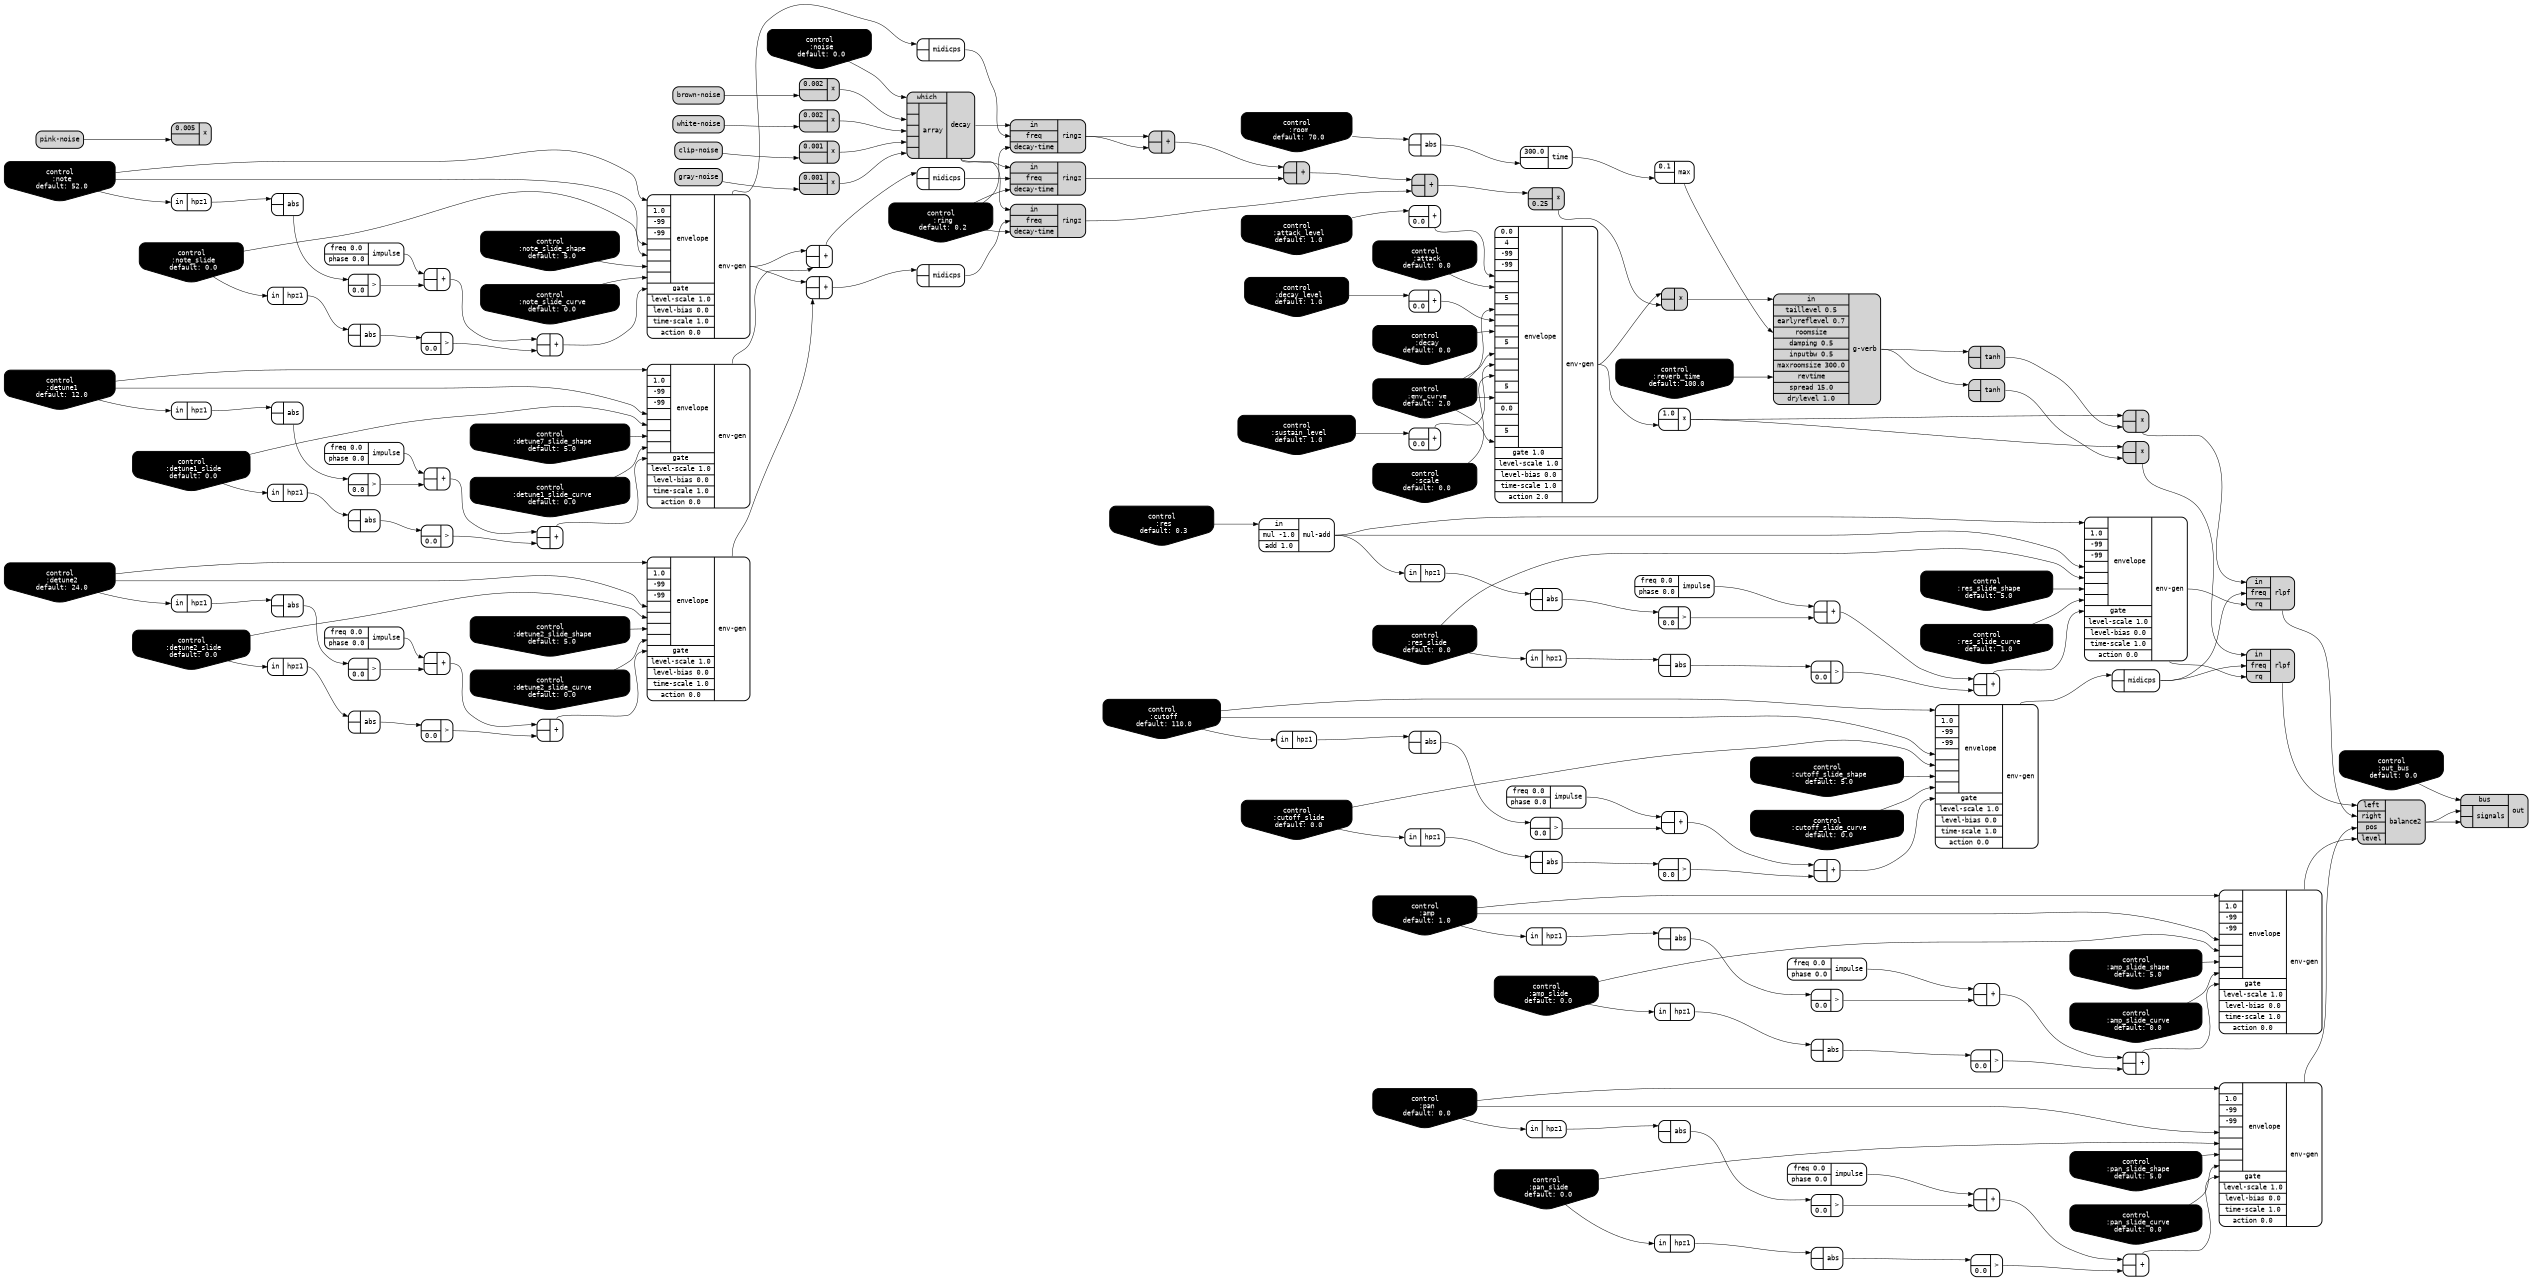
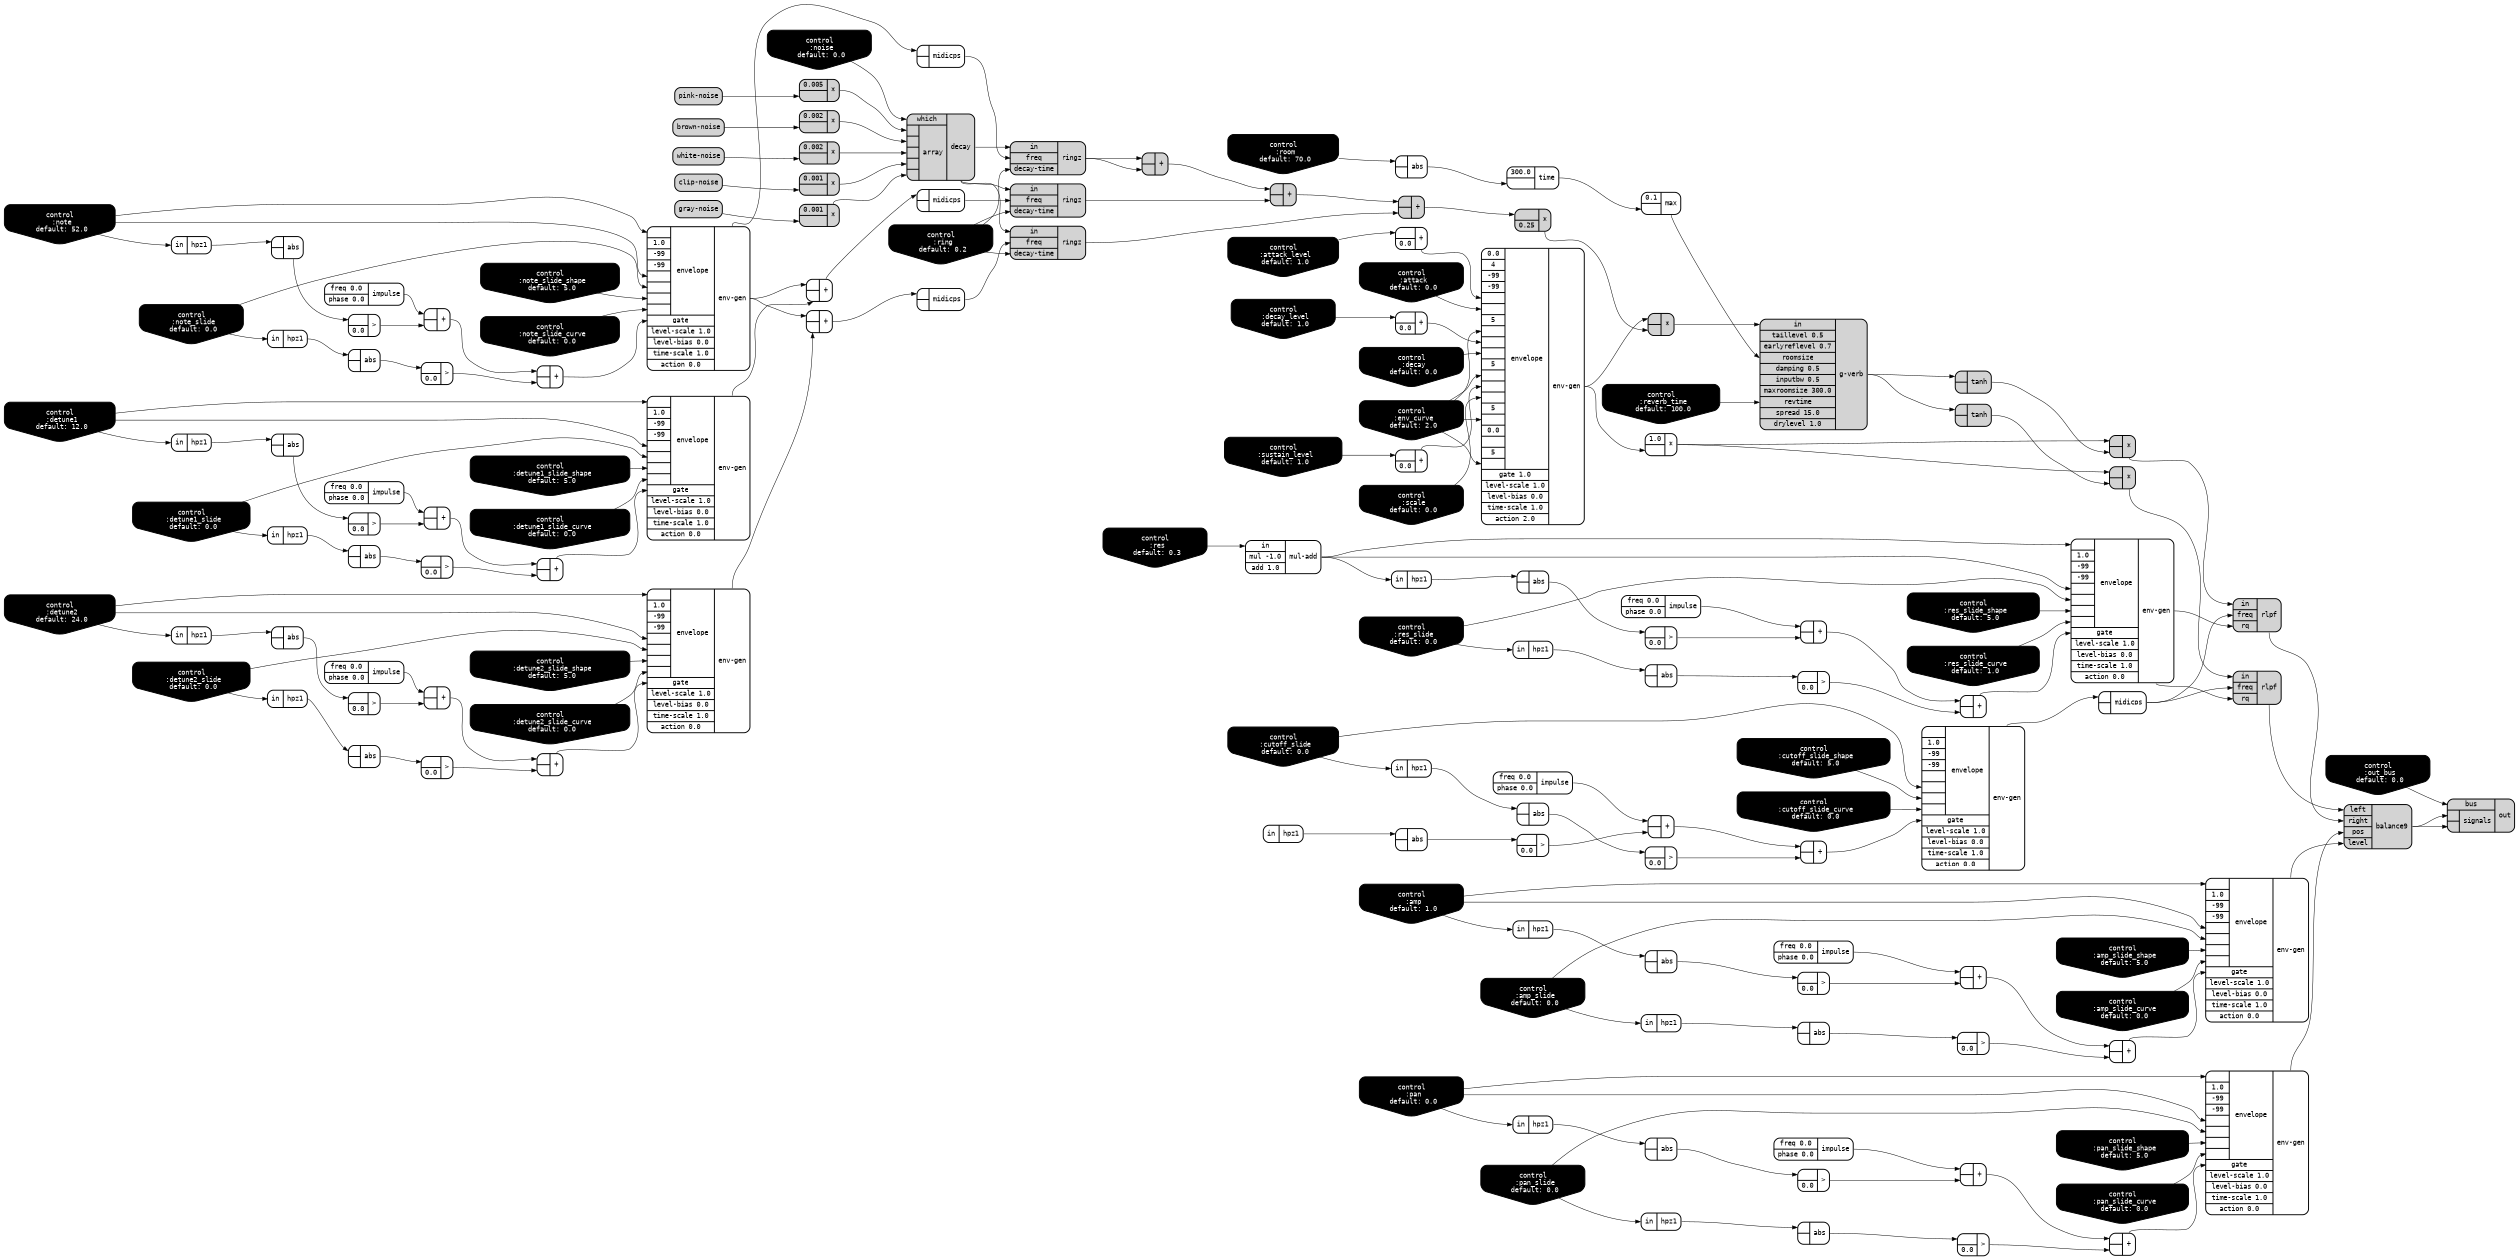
edge "0.005" -> "which": added
node "control :detune7_slide_shape default: 5.0": label "control :detune7_slide_shape default: 5.0" -> "control :detune1_slide_shape default: 5.0"
node "control :cutoff default: 110.0": removed
node "left": text "balance2" -> "balance9"
